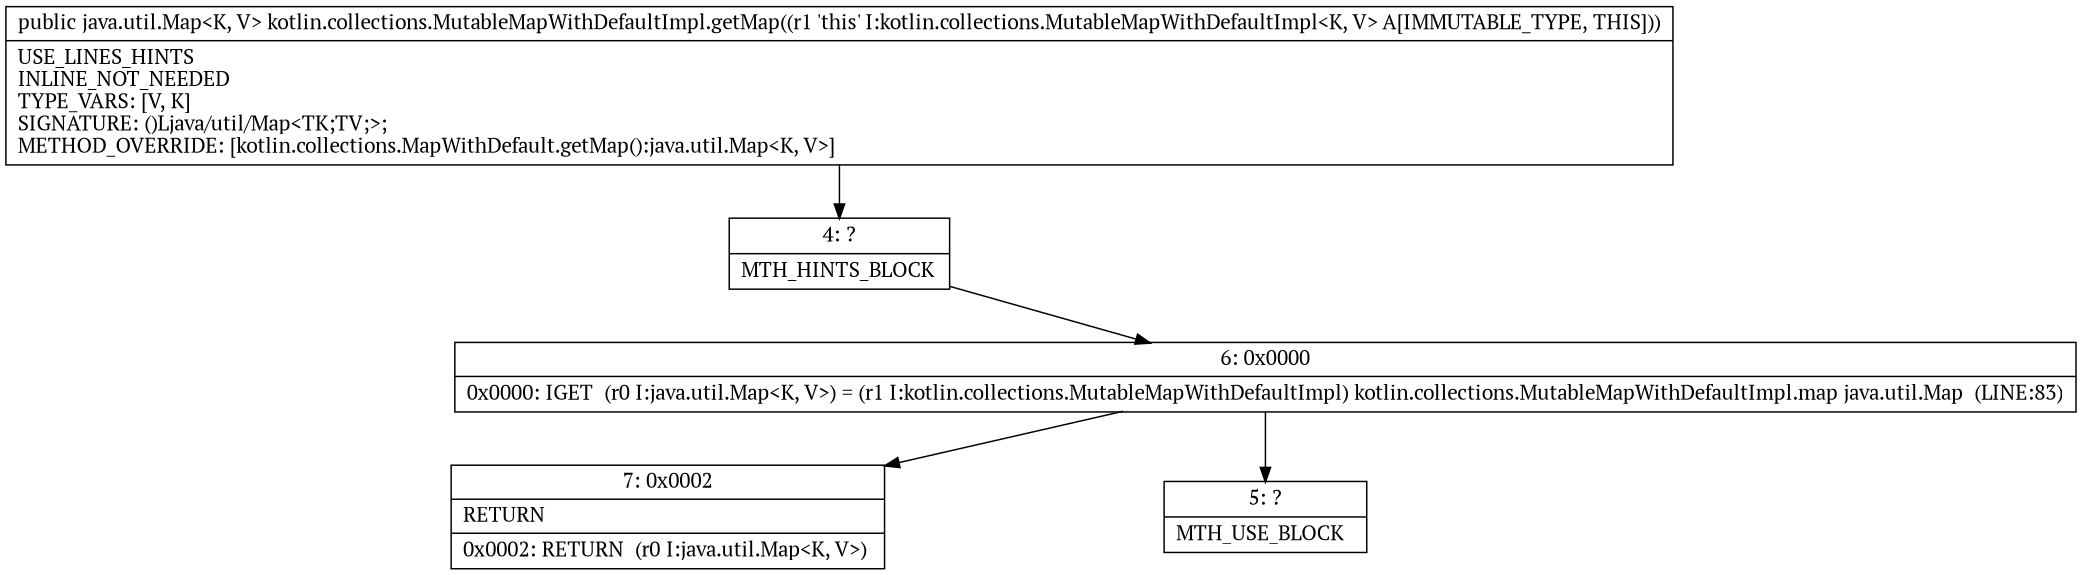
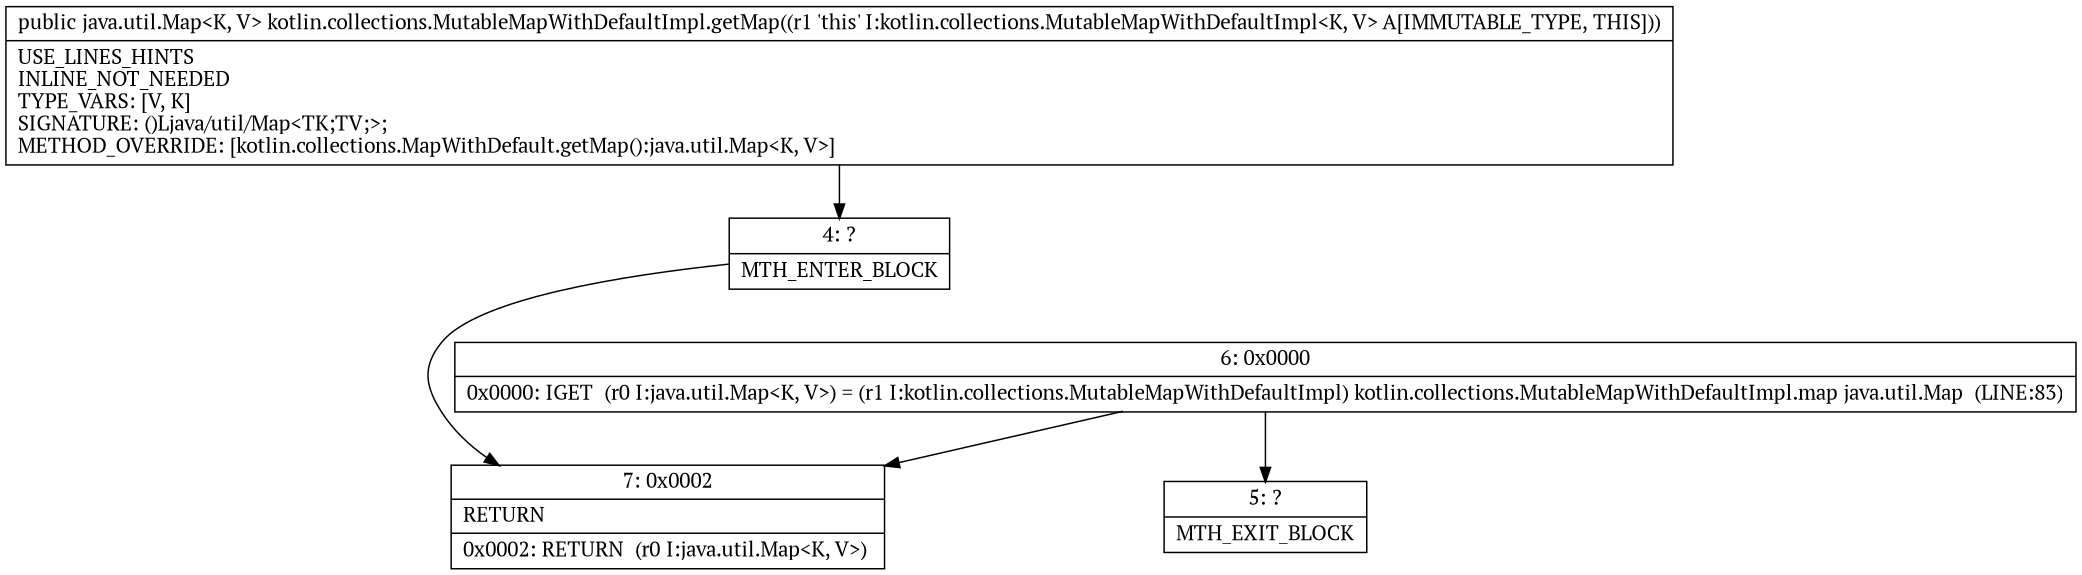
node "4: ?": text "MTH_HINTS_BLOCK" -> "MTH_ENTER_BLOCK"
edge "4: ?" -> "6: 0x0000": now "4: ?" -> "7: 0x0002"
node "5: ?": text "MTH_USE_BLOCK" -> "MTH_EXIT_BLOCK"
